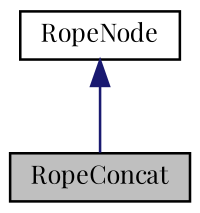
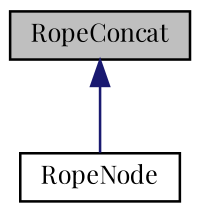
edge "RopeConcat" -> "RopeNode": reversed
